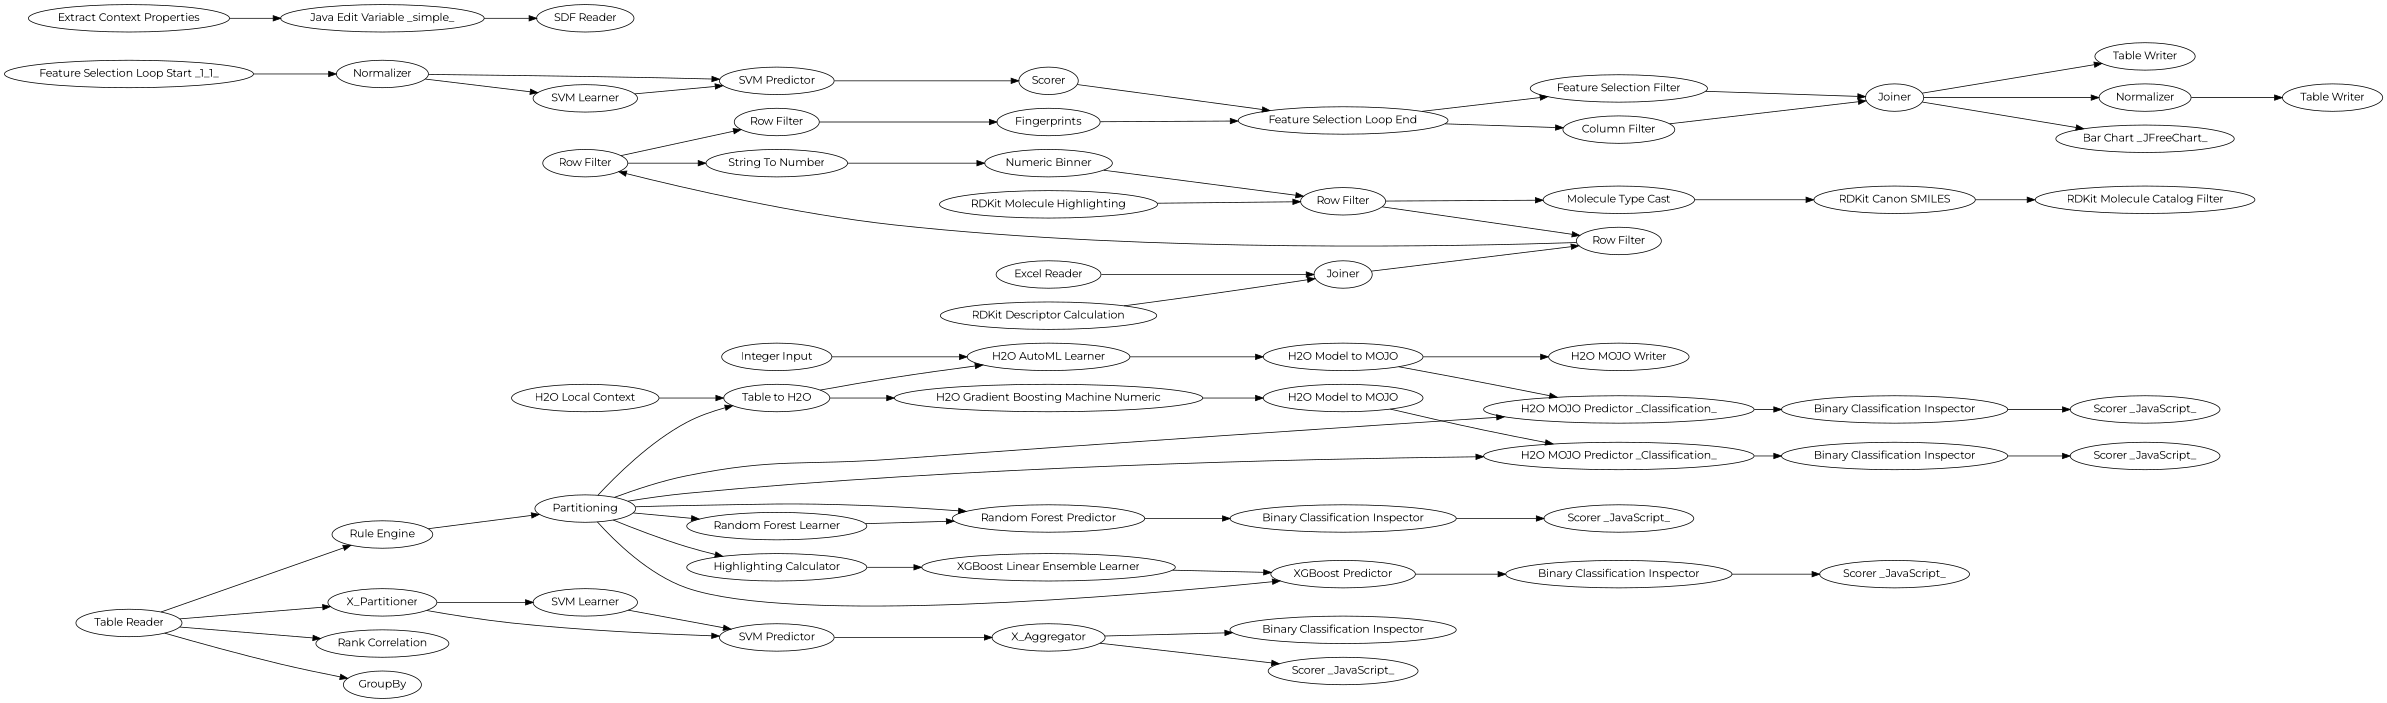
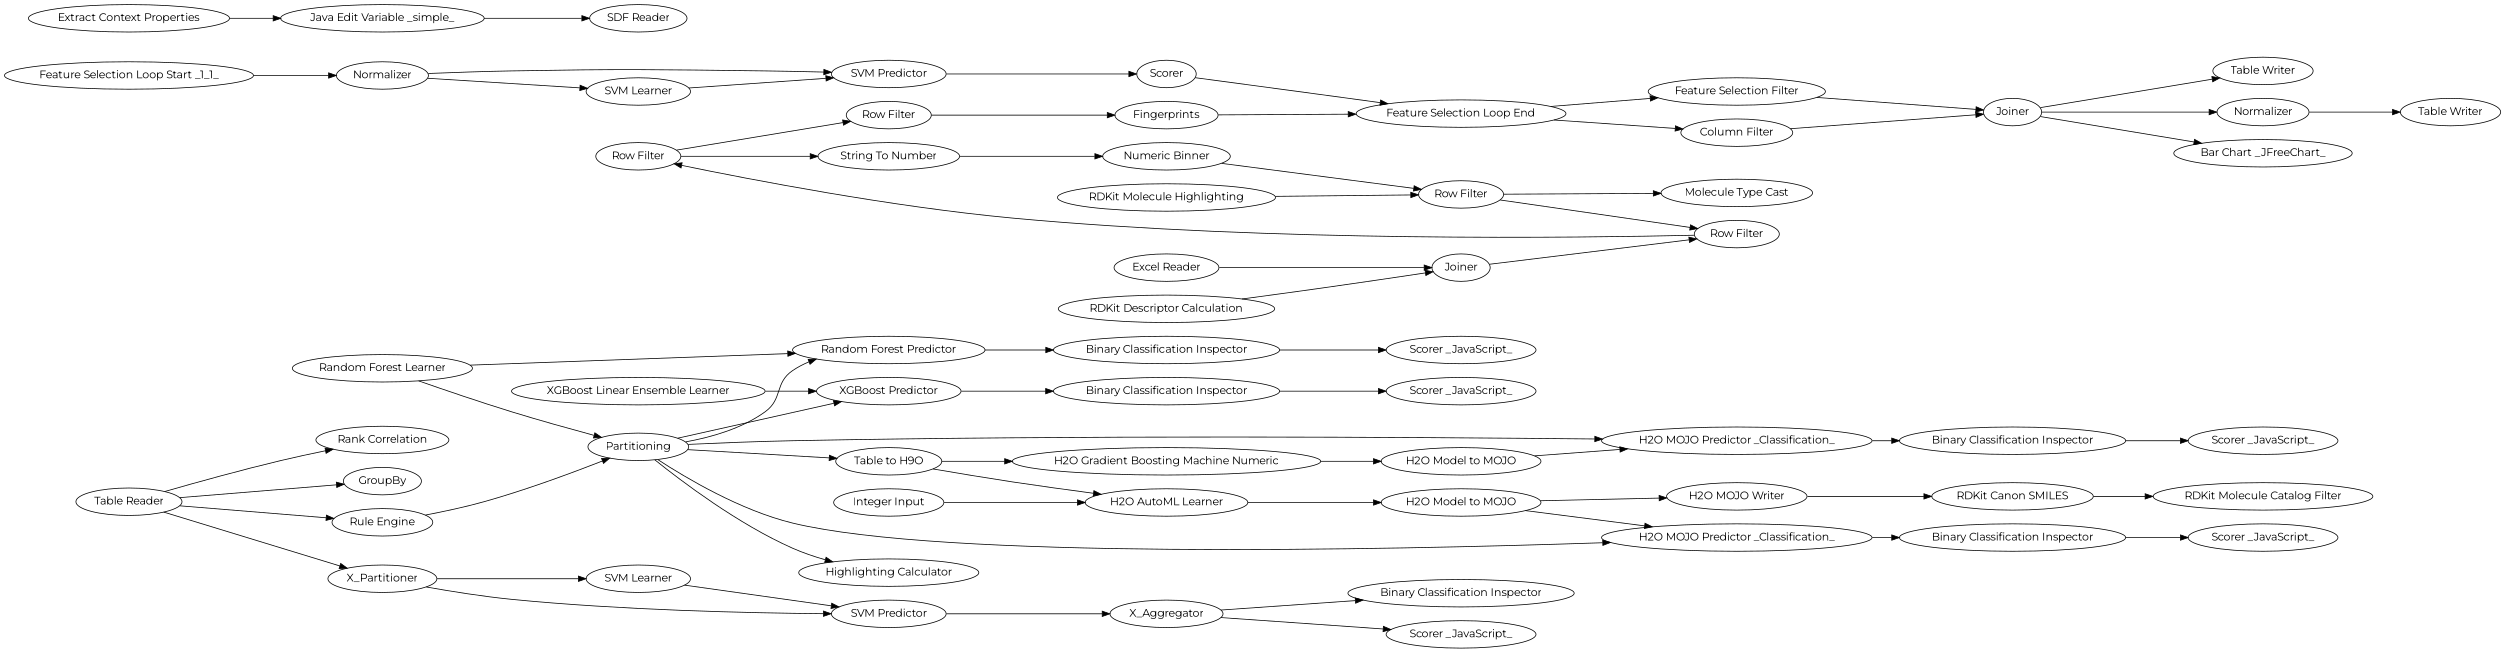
edge "Molecule Type Cast" -> "RDKit Canon SMILES": now "H2O MOJO Writer" -> "RDKit Canon SMILES"
node "H2O Local Context": removed
node "Table to H2O": label "Table to H2O" -> "Table to H9O"
edge "Partitioning" -> "Random Forest Learner": reversed
edge "Highlighting Calculator" -> "XGBoost Linear Ensemble Learner": removed
